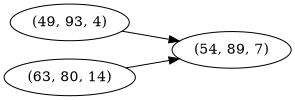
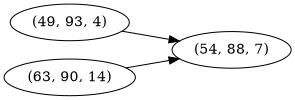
node "(54, 89, 7)": label "(54, 89, 7)" -> "(54, 88, 7)"
node "(63, 80, 14)": label "(63, 80, 14)" -> "(63, 90, 14)"
